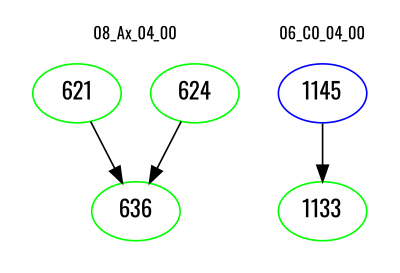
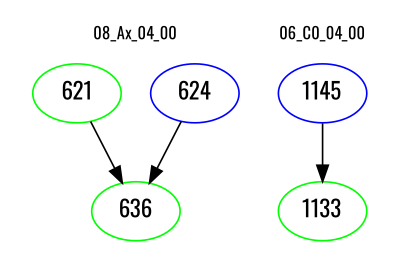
node "624": color green -> blue
